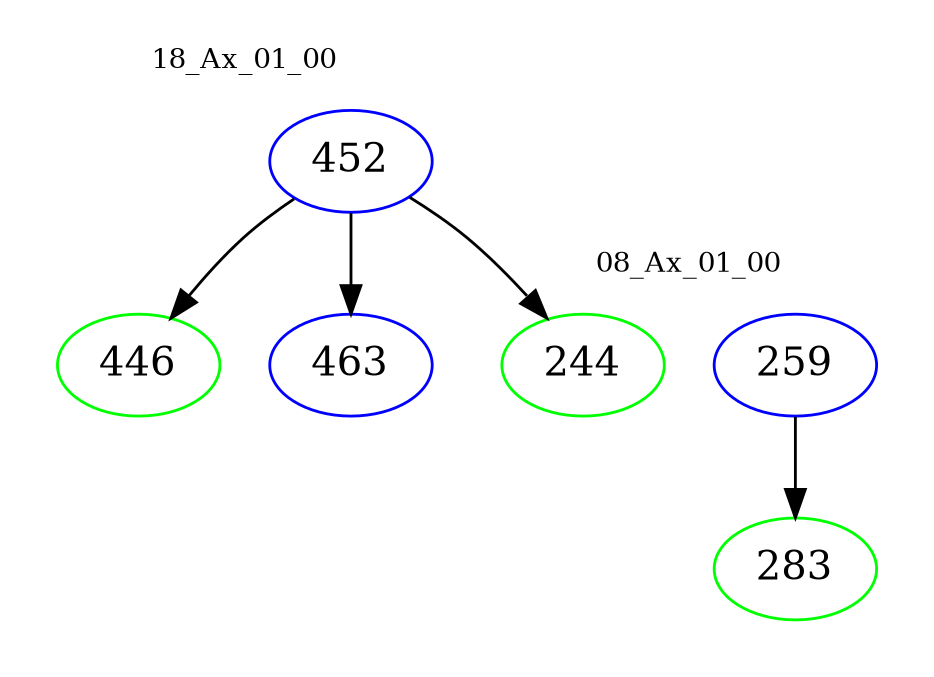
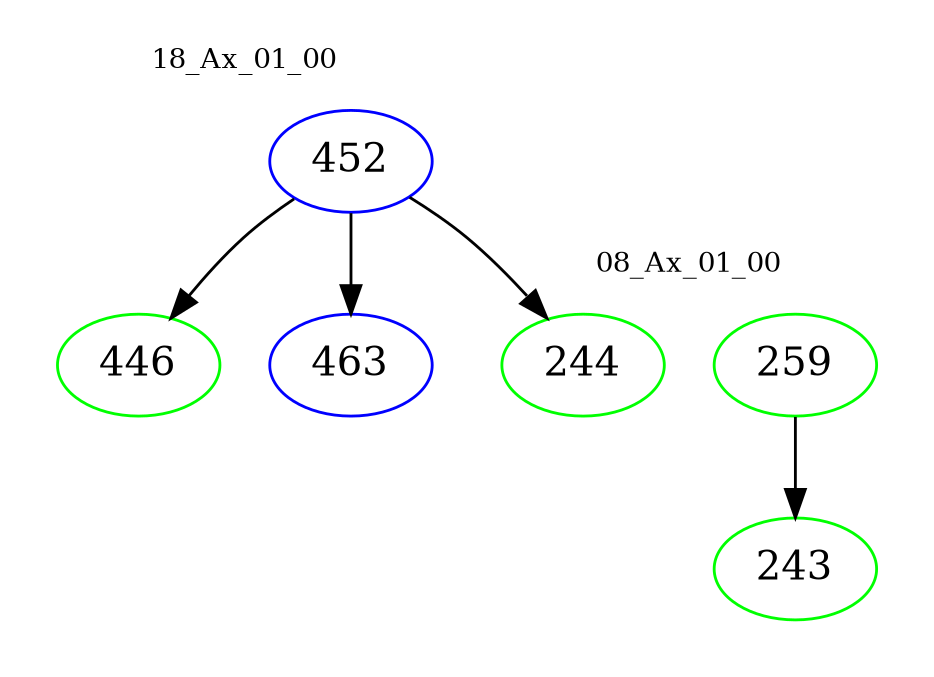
node "259": color blue -> green
node "283": label "283" -> "243"
